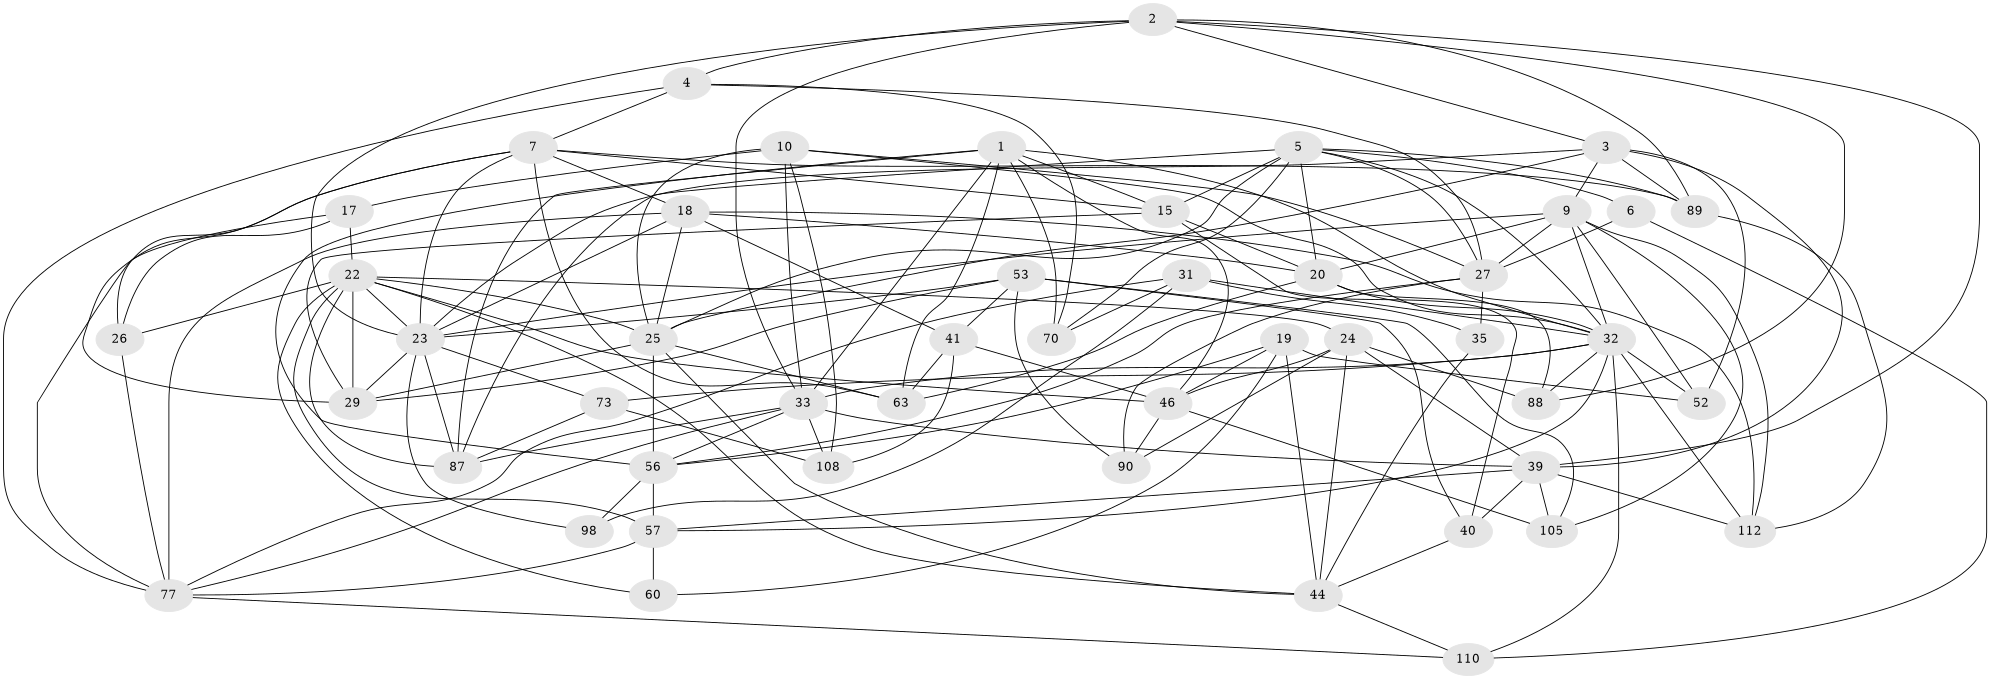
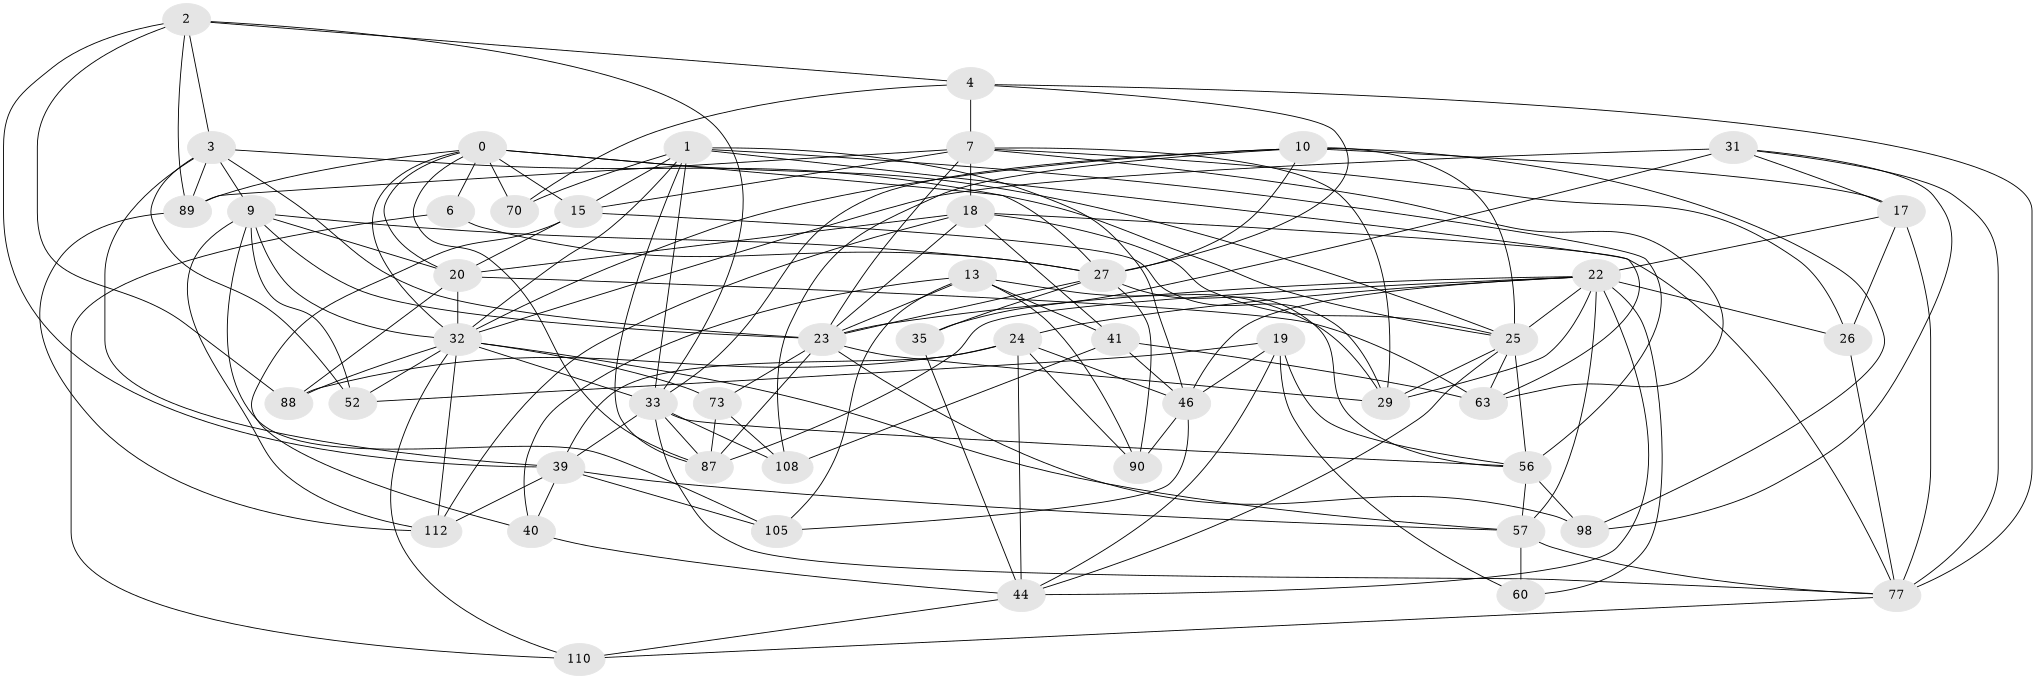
edge "2" -- "23": now "27" -- "23"
node "5": label "5" -> "0"
edge "10" -- "98": added
node "53": label "53" -> "13"
edge "31" -- "70": now "31" -- "17"
